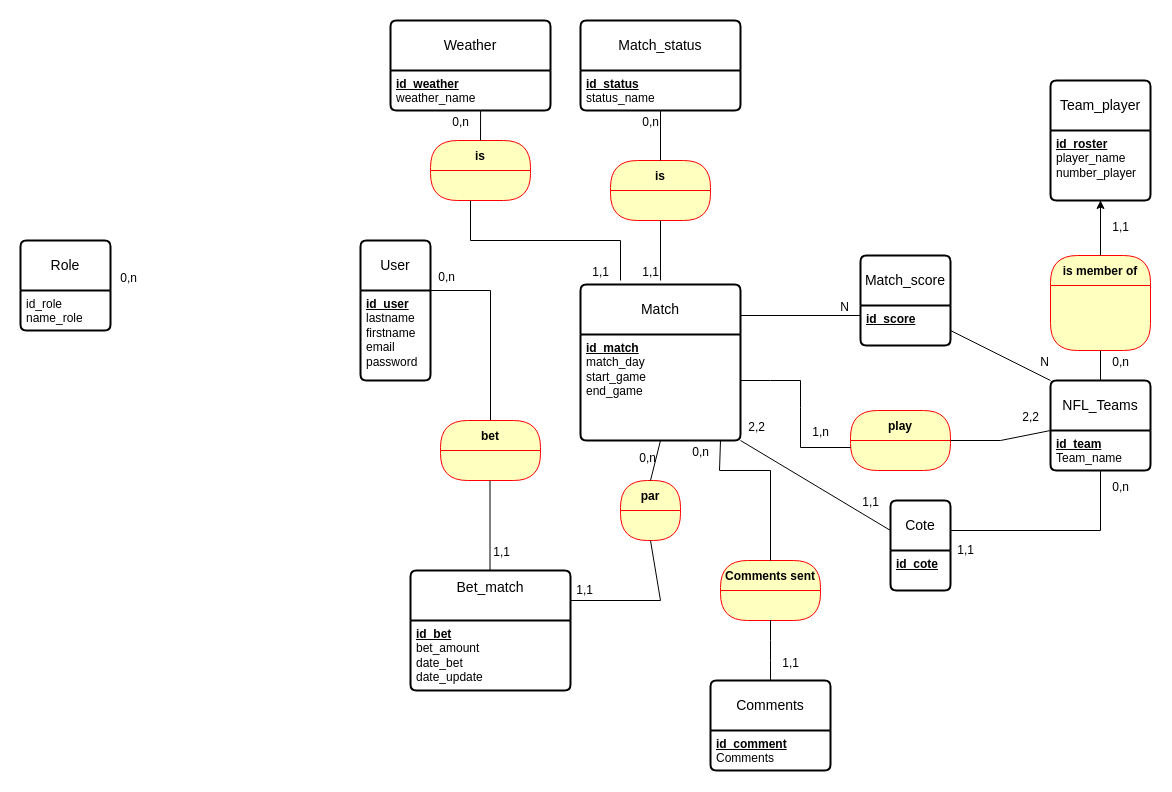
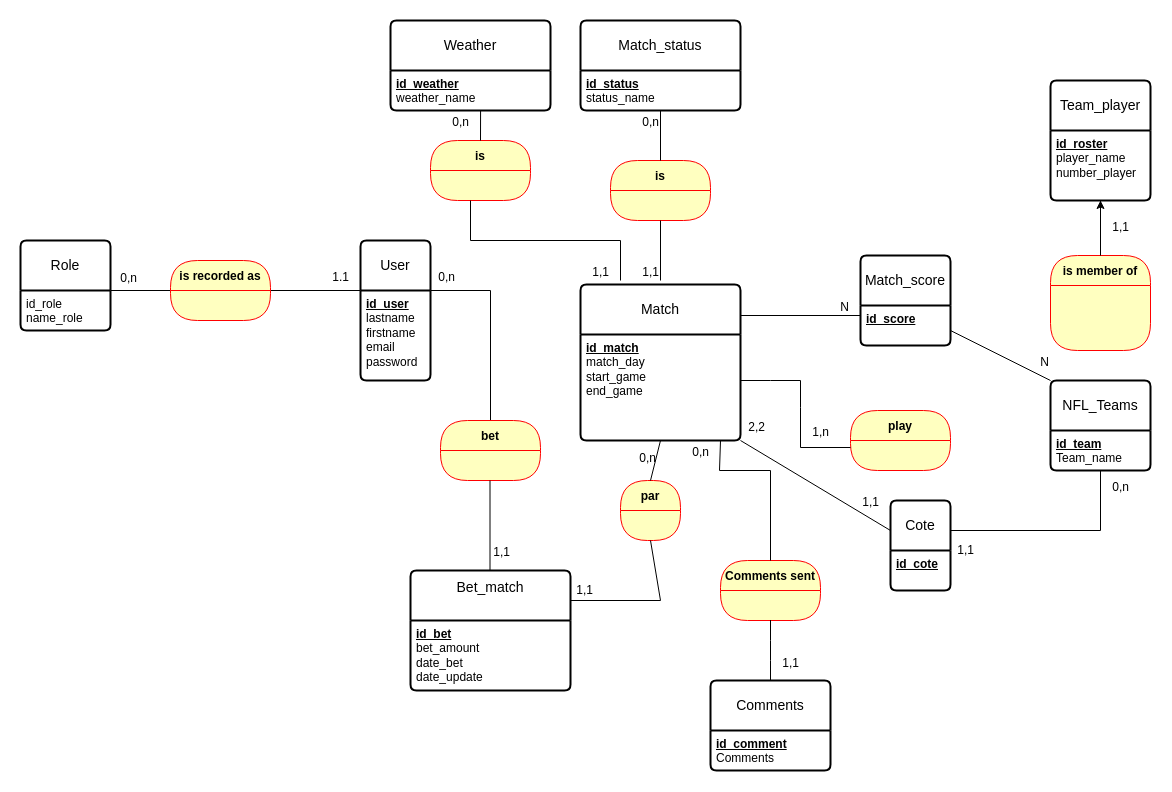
node "is recorded as": added
edge "id_role name_role" -- "id_user lastname firstname email password": added, label "1.1"
edge "is member of" -- "NFL_Teams": removed, label "0,n"
edge "play" -- "id_team Team_name": removed, label "2,2"
